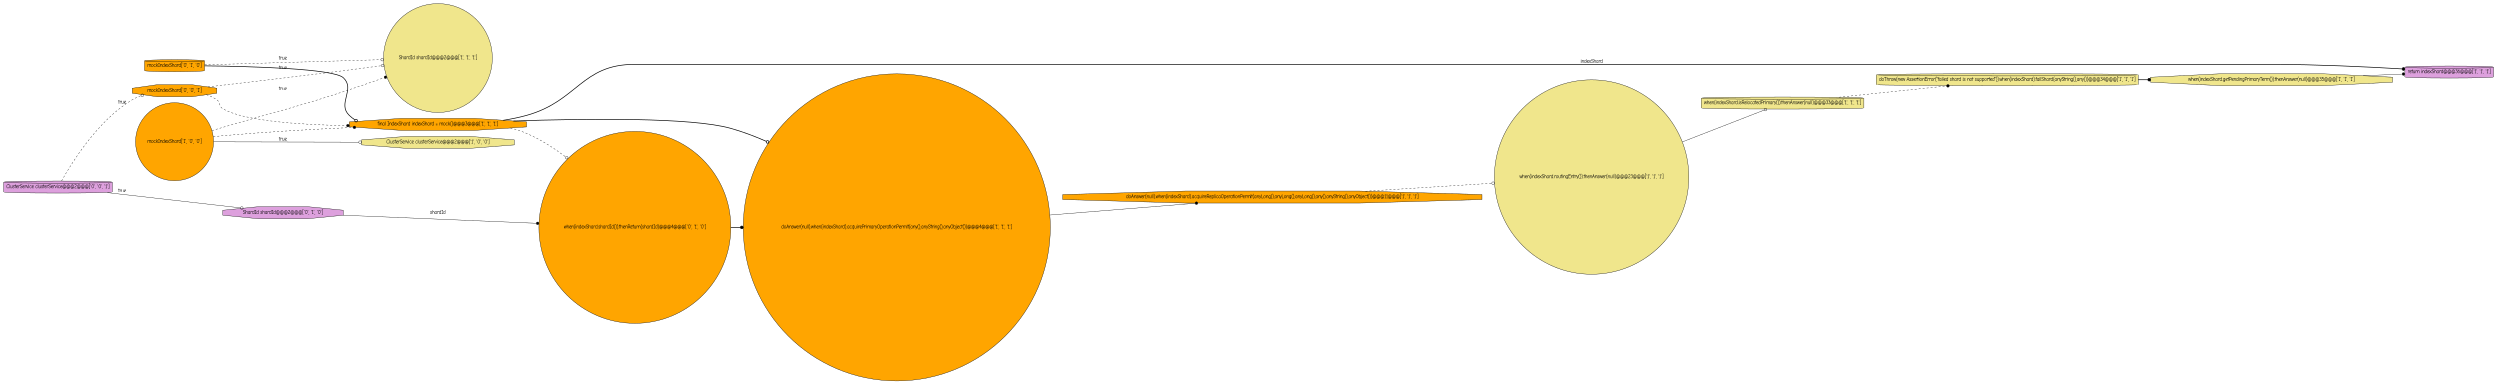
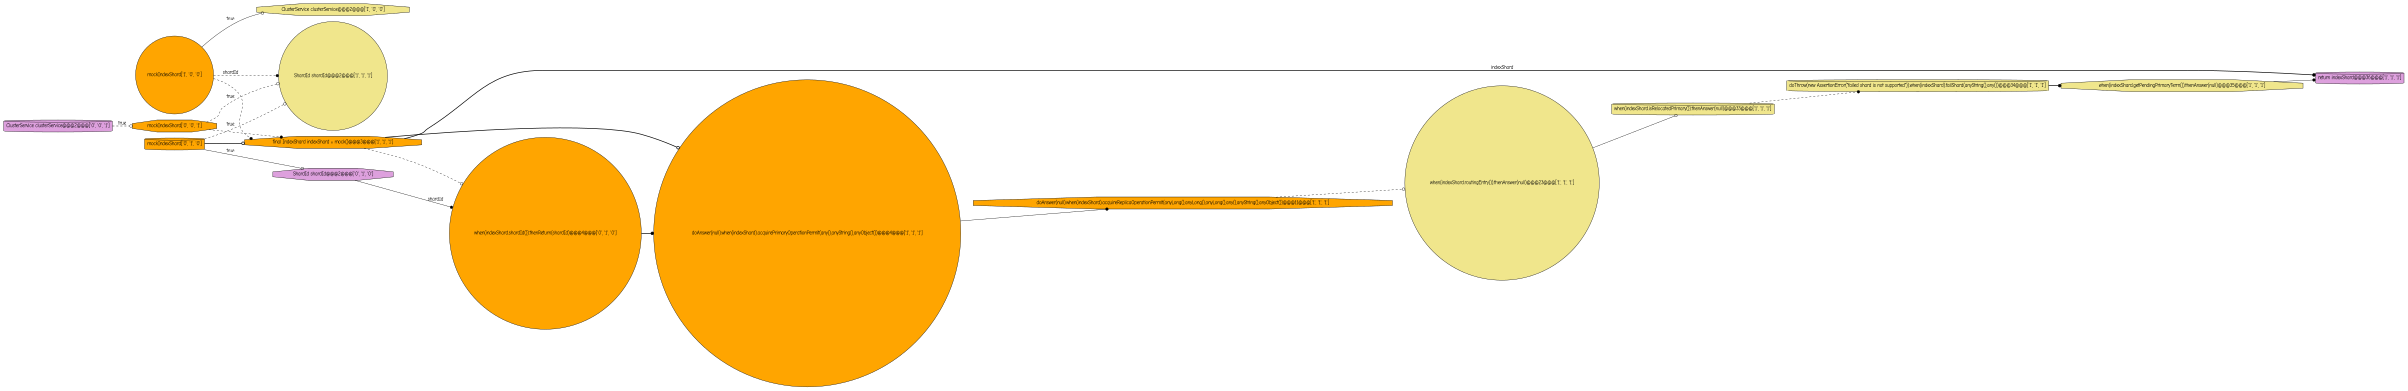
edge "mockIndexShard['1', '0', '0']" -> "ShardId shardId@@@2@@@['1', '1', '1']": label "true" -> "shardId"
edge "ClusterService clusterService@@@2@@@['0', '0', '1']" -> "ShardId shardId@@@2@@@['0', '1', '0']": now "mockIndexShard['0', '1', '0']" -> "ShardId shardId@@@2@@@['0', '1', '0']"
